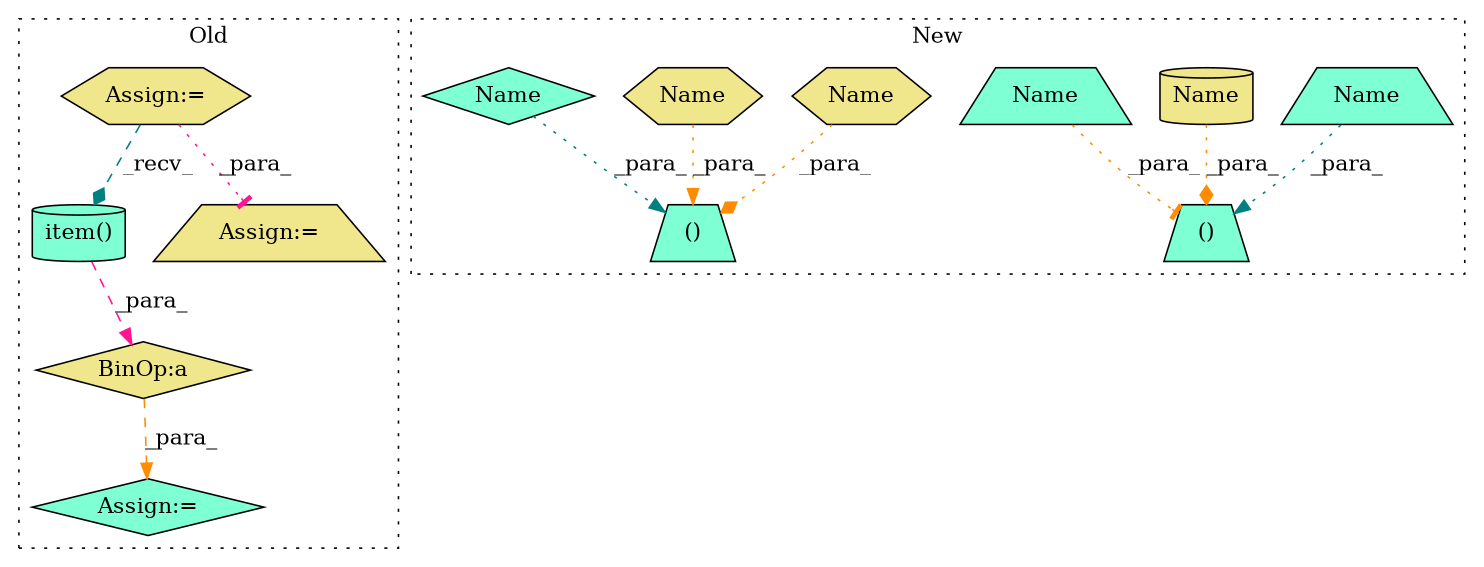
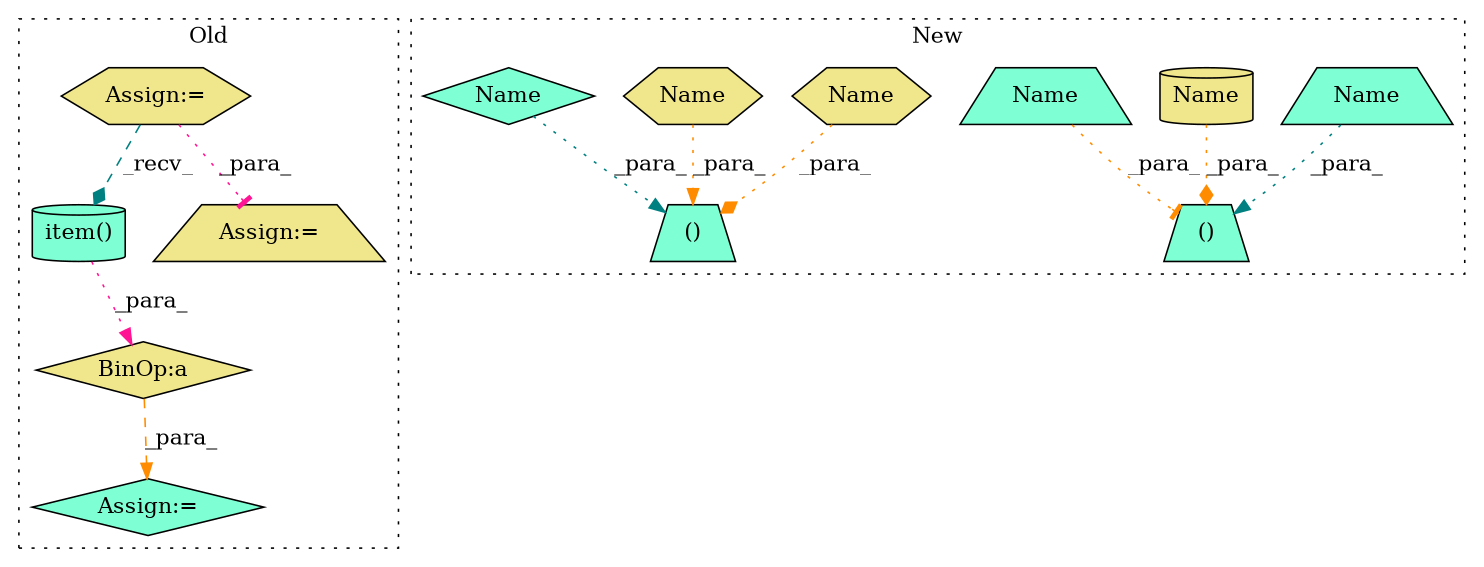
edge "item()" -> "BinOp:a": style dashed -> dotted
